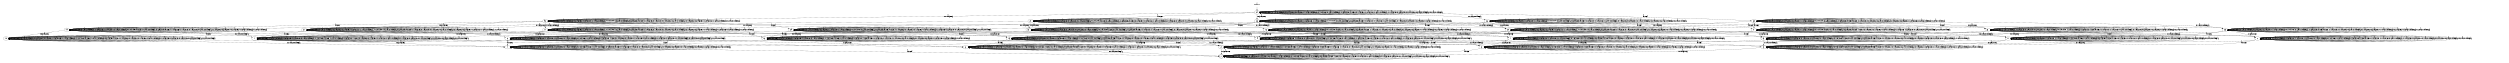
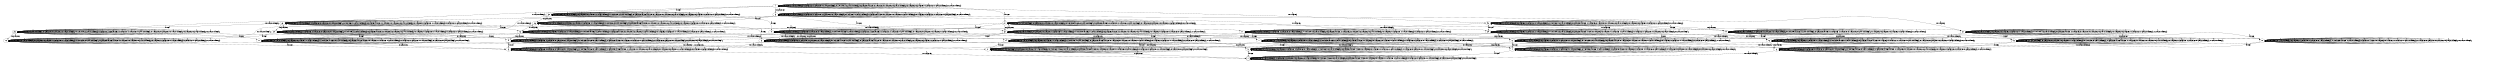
node "__start0": removed
edge "26" -> "15": now "26" -> "18"
edge "7" -> "6": now "16" -> "6"
